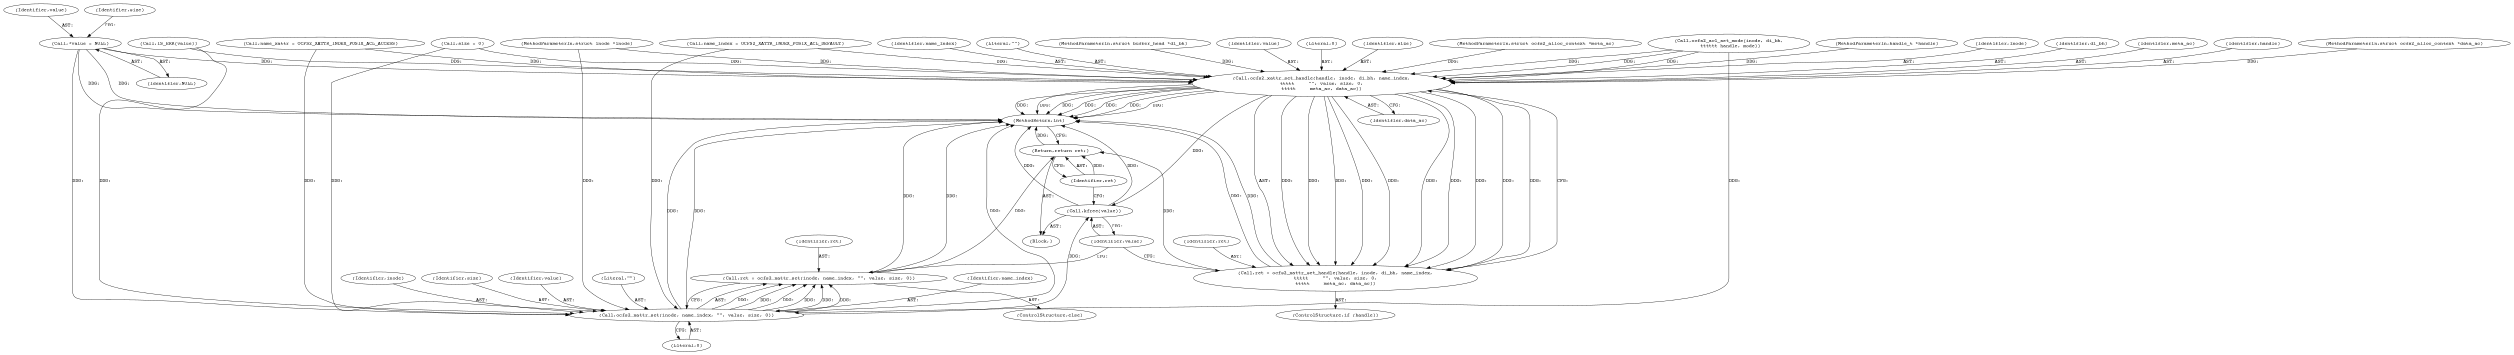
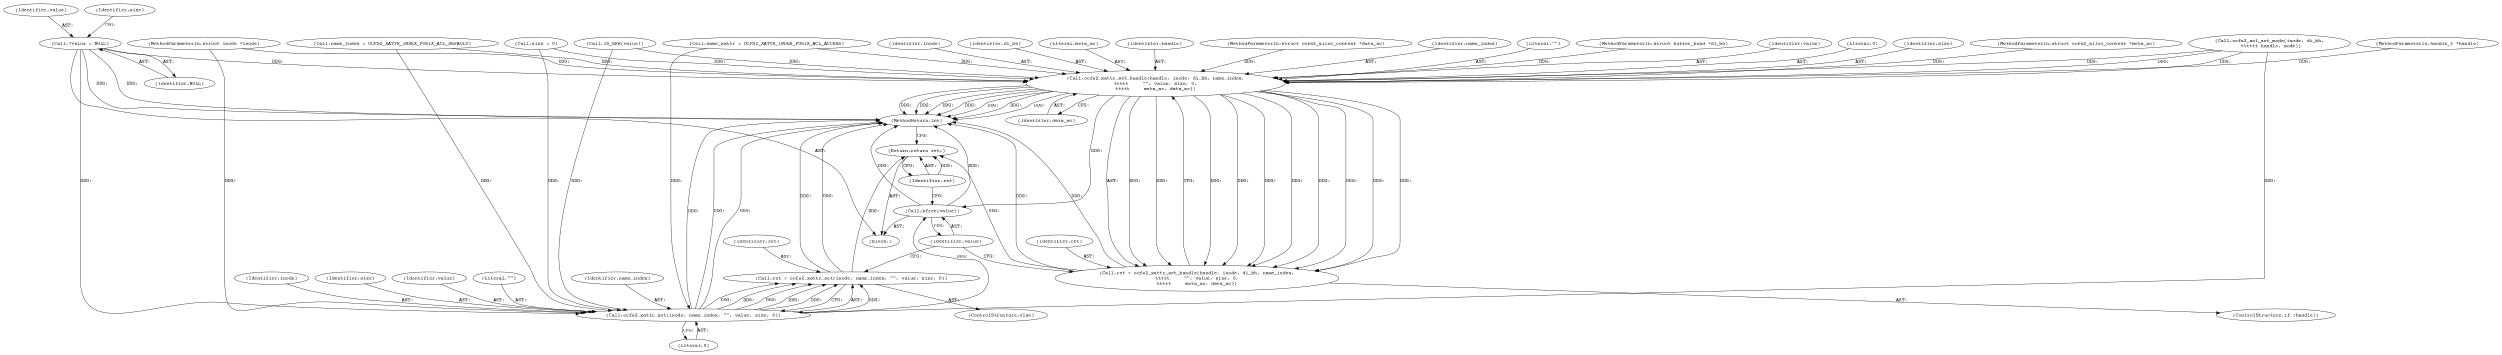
node "(Identifier,meta_ac)": label "(Identifier,meta_ac)" -> "(Literal,meta_ac)"
edge "(Call,*value = NULL)" -> "(Block,)": added, label "AST:"
edge "(Return,return ret;)" -> "(MethodReturn,int)": removed, label "DDG:"
